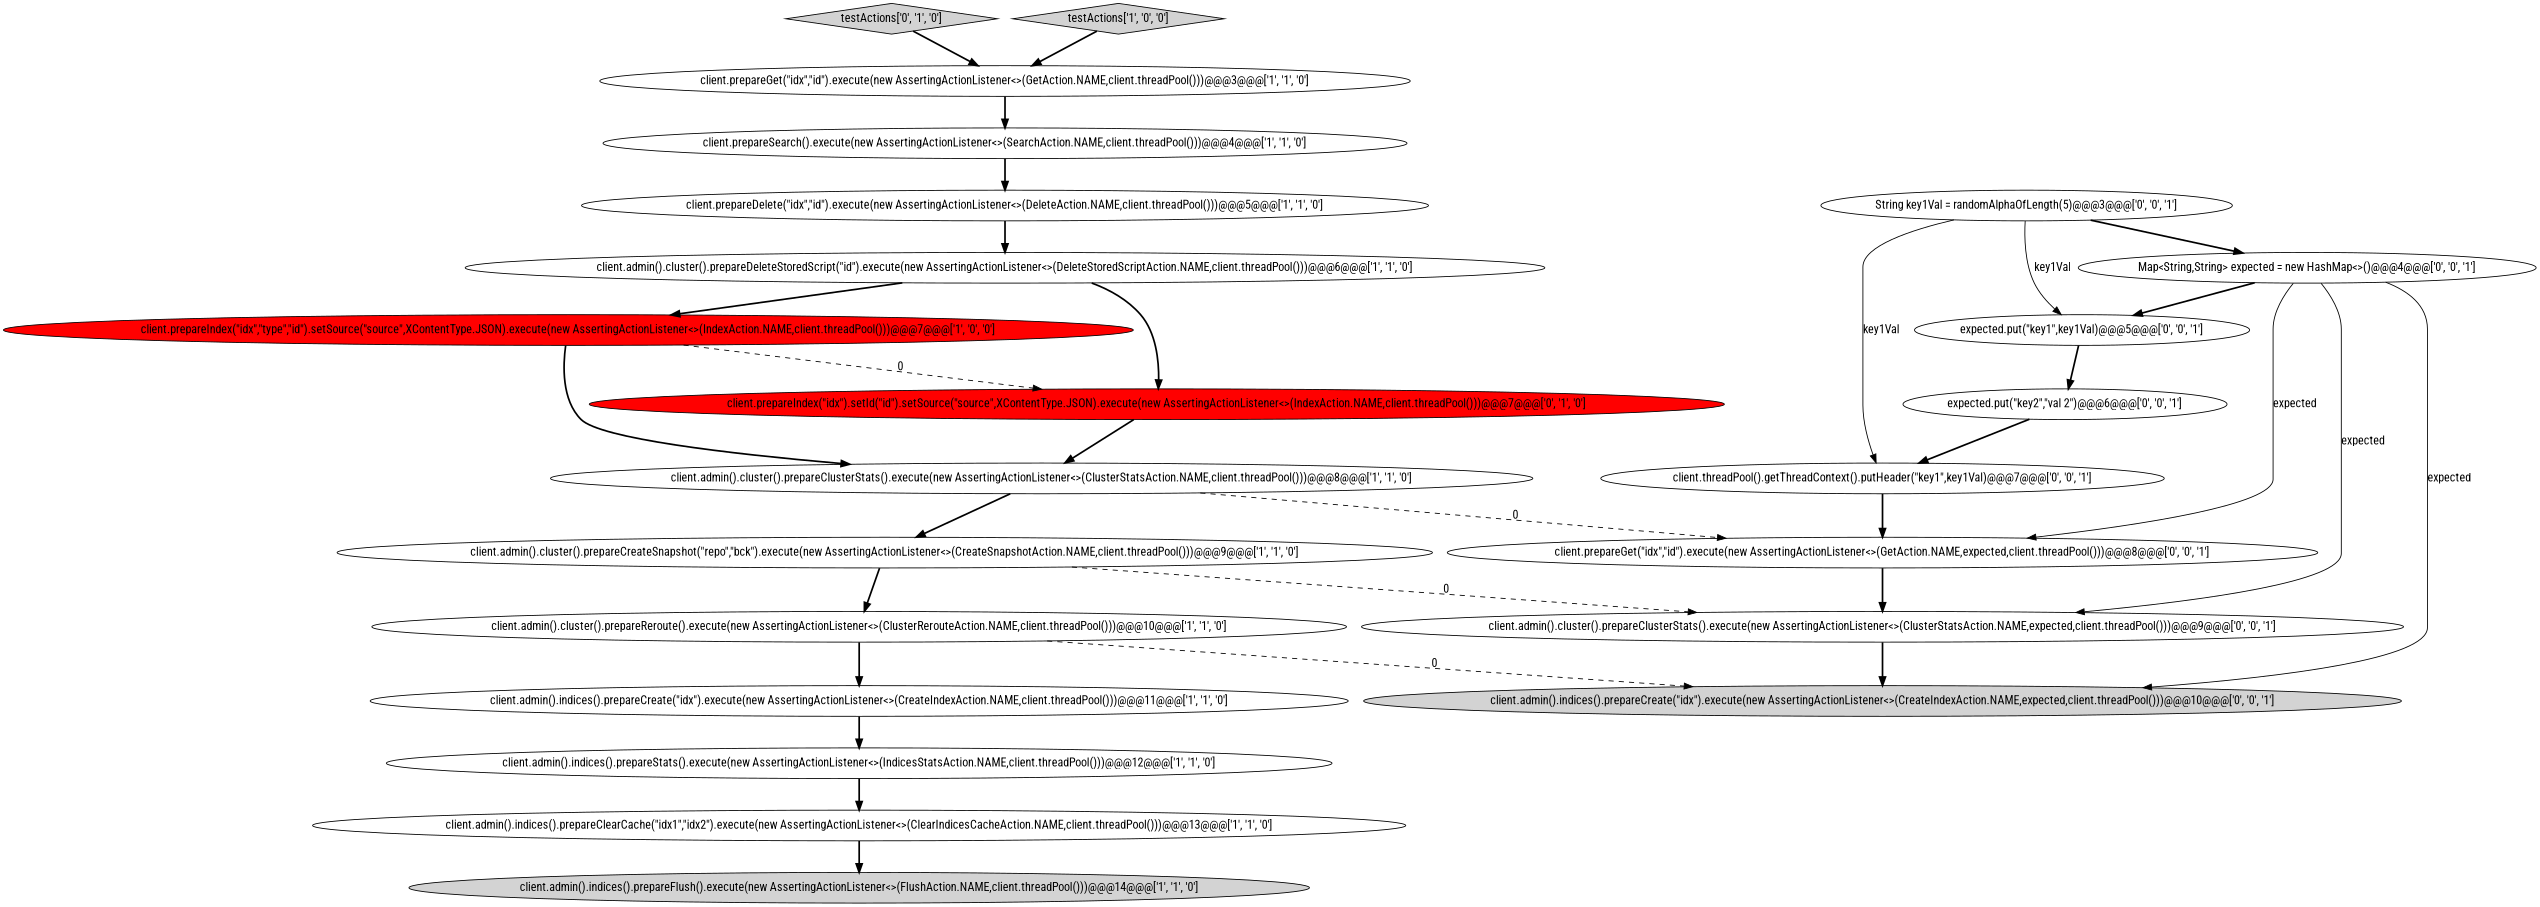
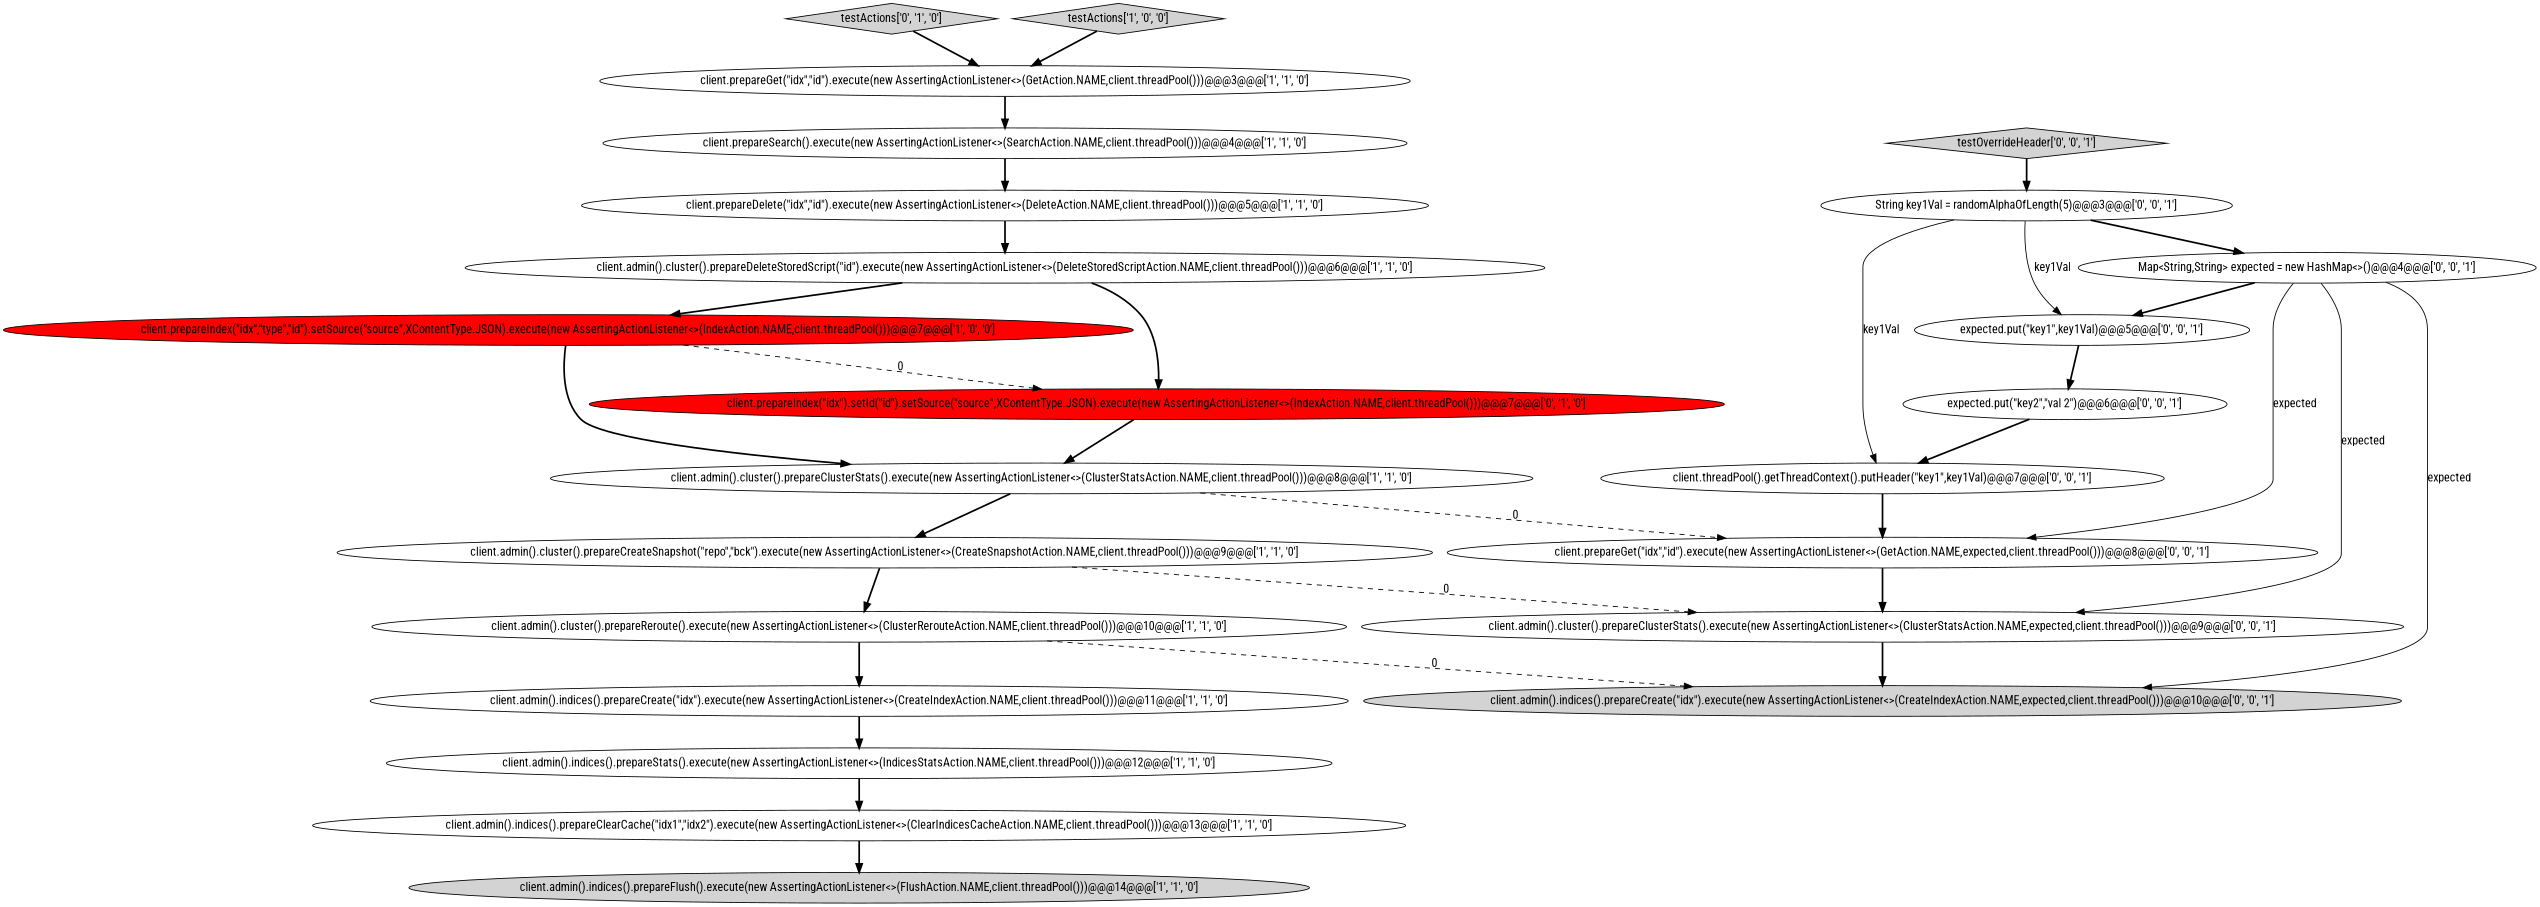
node "testOverrideHeader['0', '0', '1']": added
